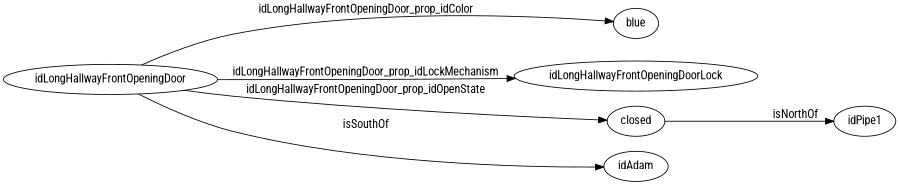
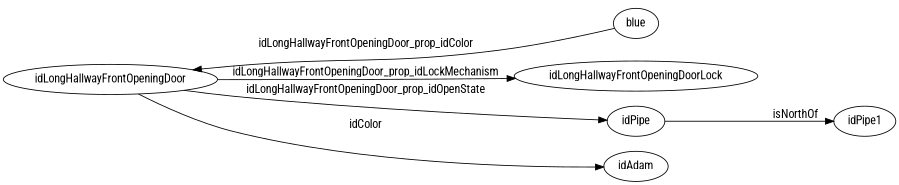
edge "idLongHallwayFrontOpeningDoor" -> "blue": reversed
node "closed": label "closed" -> "idPipe"
edge "idLongHallwayFrontOpeningDoor" -> "idAdam": label "isSouthOf" -> "idColor"
